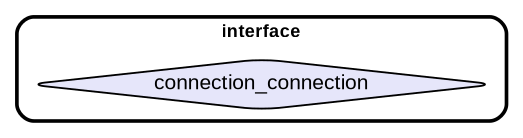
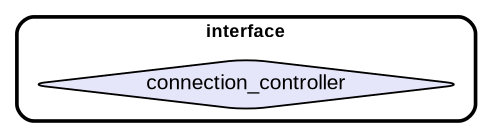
node "connection_connection": label "connection_connection" -> "connection_controller"
